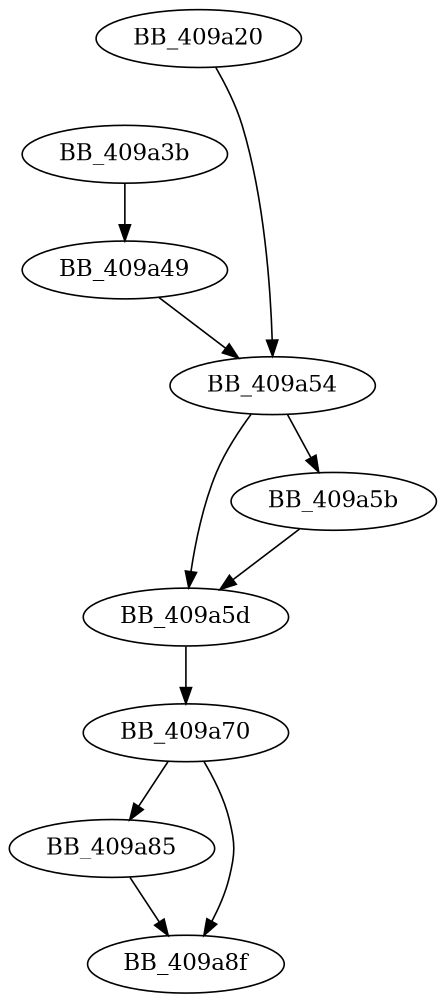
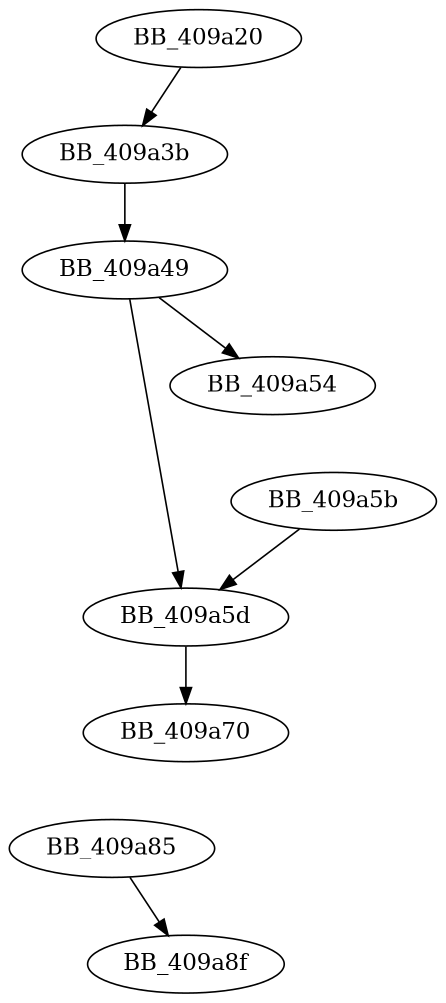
edge "BB_409a20" -> "BB_409a54": now "BB_409a20" -> "BB_409a3b"
edge "BB_409a54" -> "BB_409a5b": removed
edge "BB_409a54" -> "BB_409a5d": now "BB_409a49" -> "BB_409a5d"
edge "BB_409a70" -> "BB_409a85": removed
edge "BB_409a70" -> "BB_409a8f": removed
